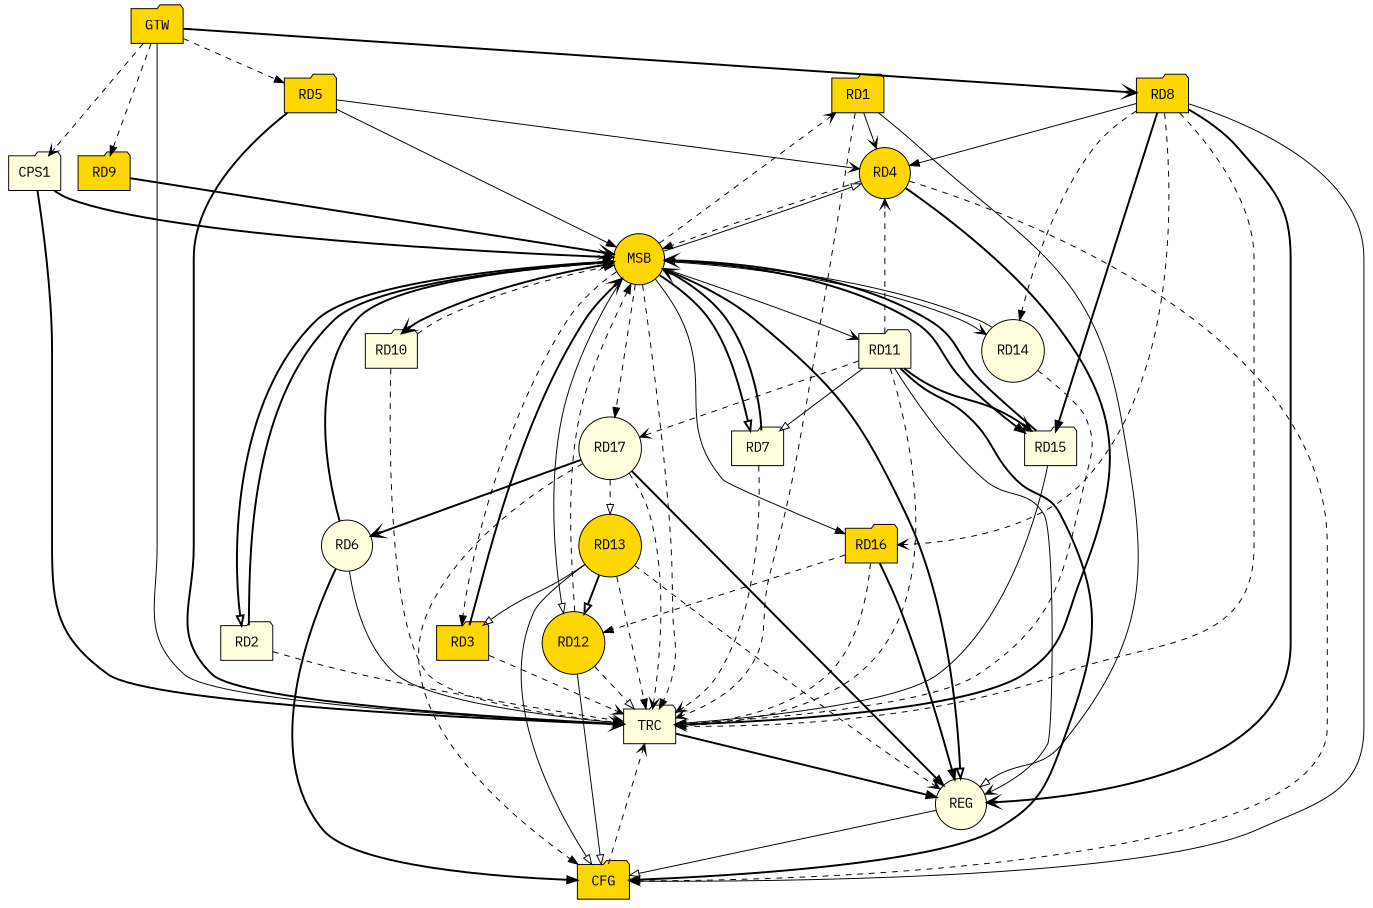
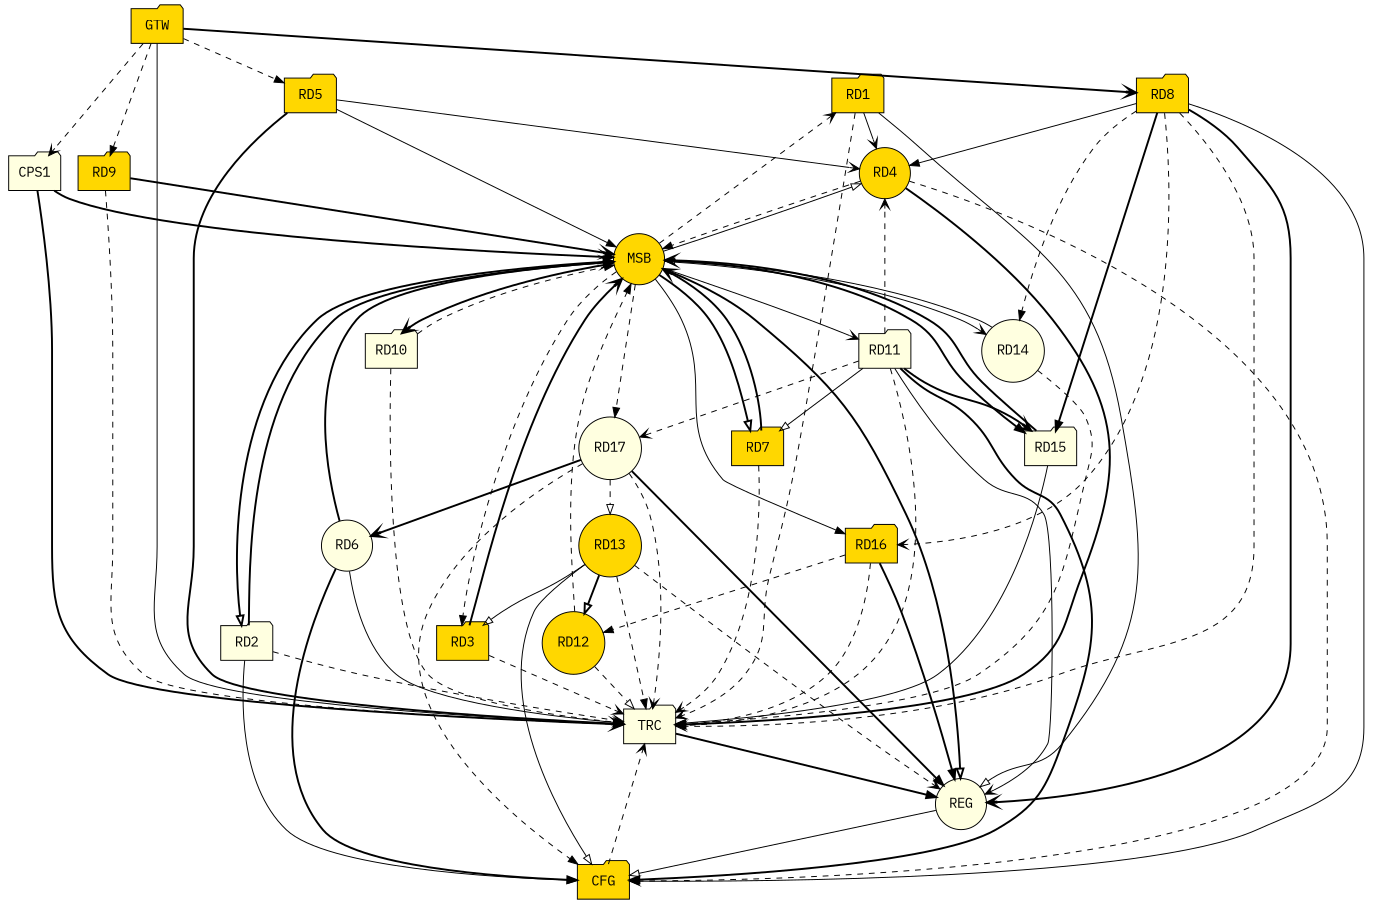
edge "MSB" -> "RD12": removed
node "RD7": fillcolor lightyellow -> gold
edge "MSB" -> "TRC": now "RD9" -> "TRC"
edge "RD12" -> "CFG": now "RD2" -> "CFG"
